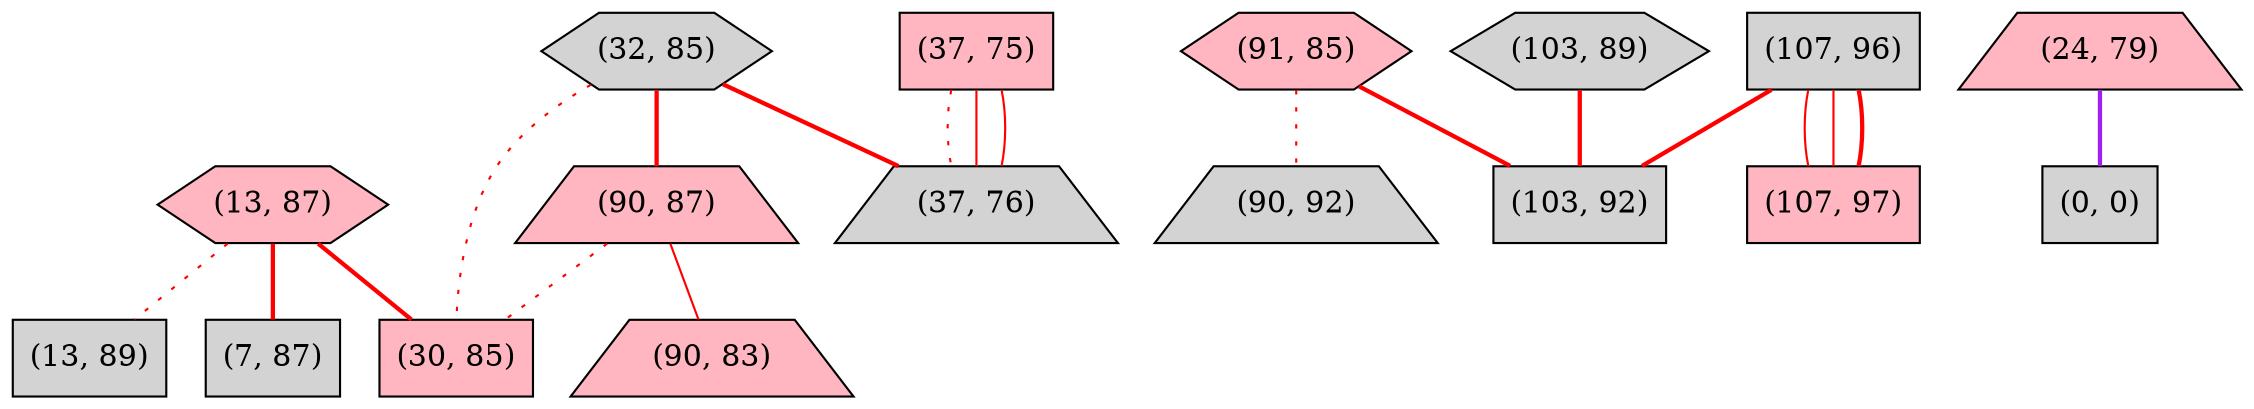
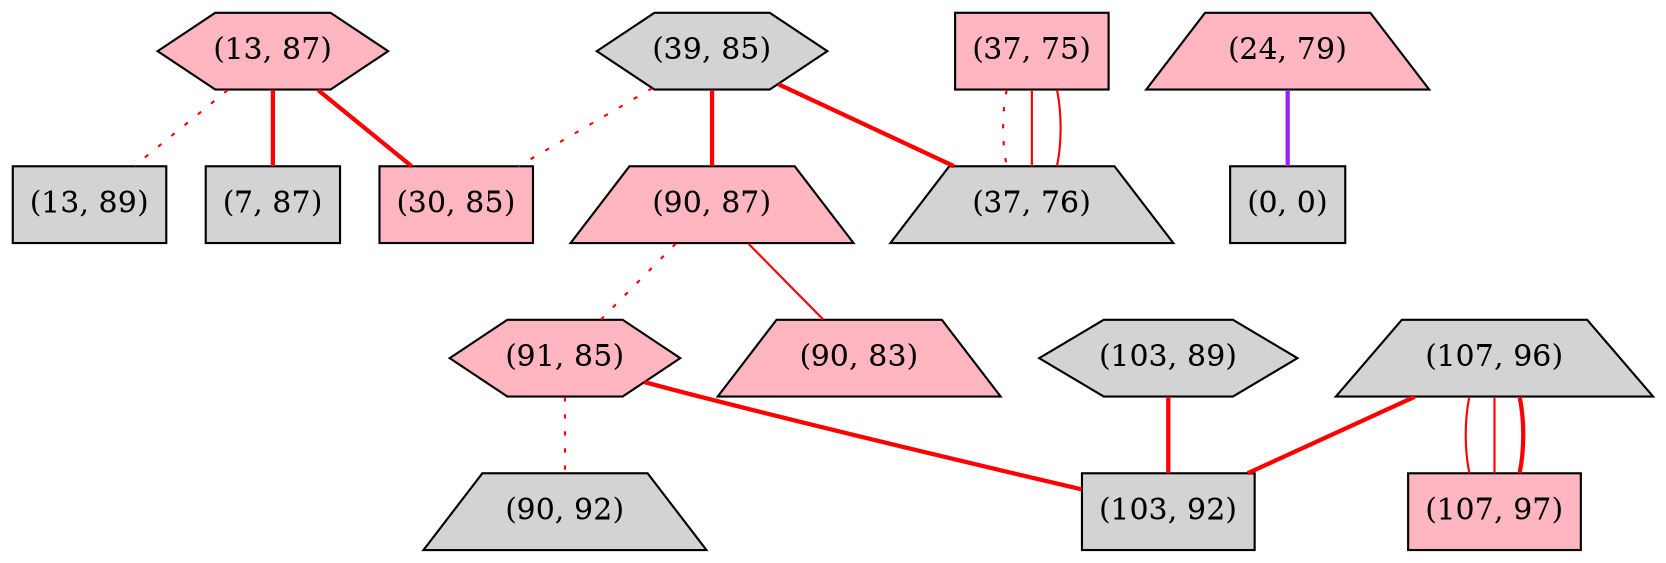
node "(32, 85)": label "(32, 85)" -> "(39, 85)"
node "(107, 96)": shape box -> trapezium
edge "(90, 87)" -- "(30, 85)": now "(90, 87)" -- "(91, 85)"
